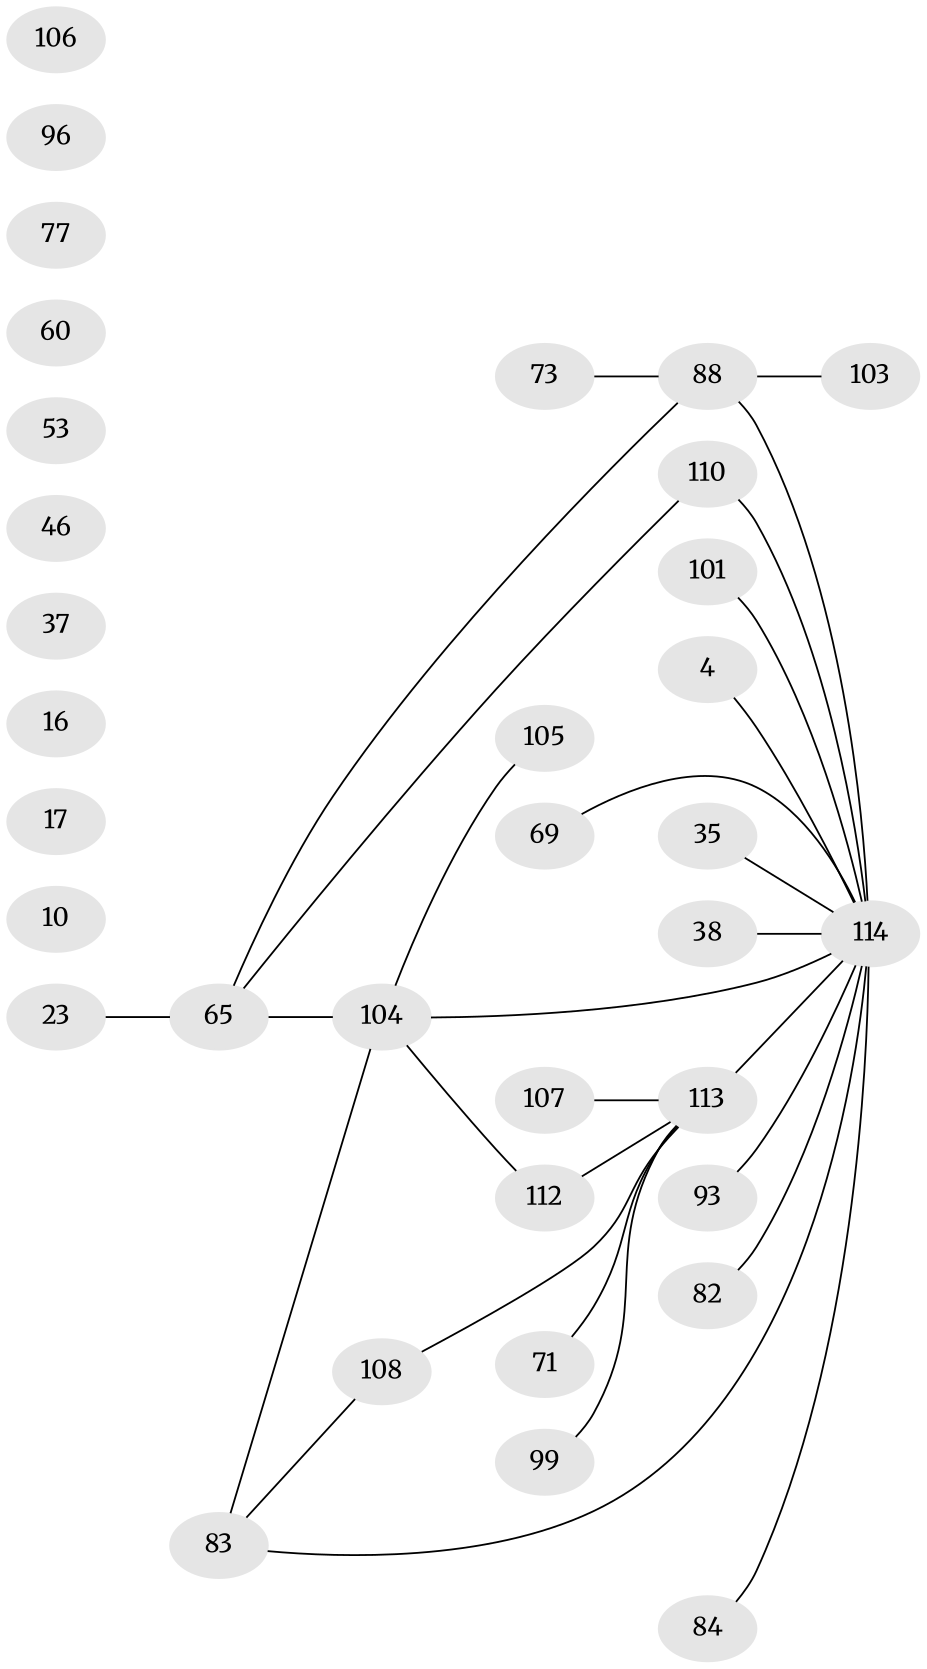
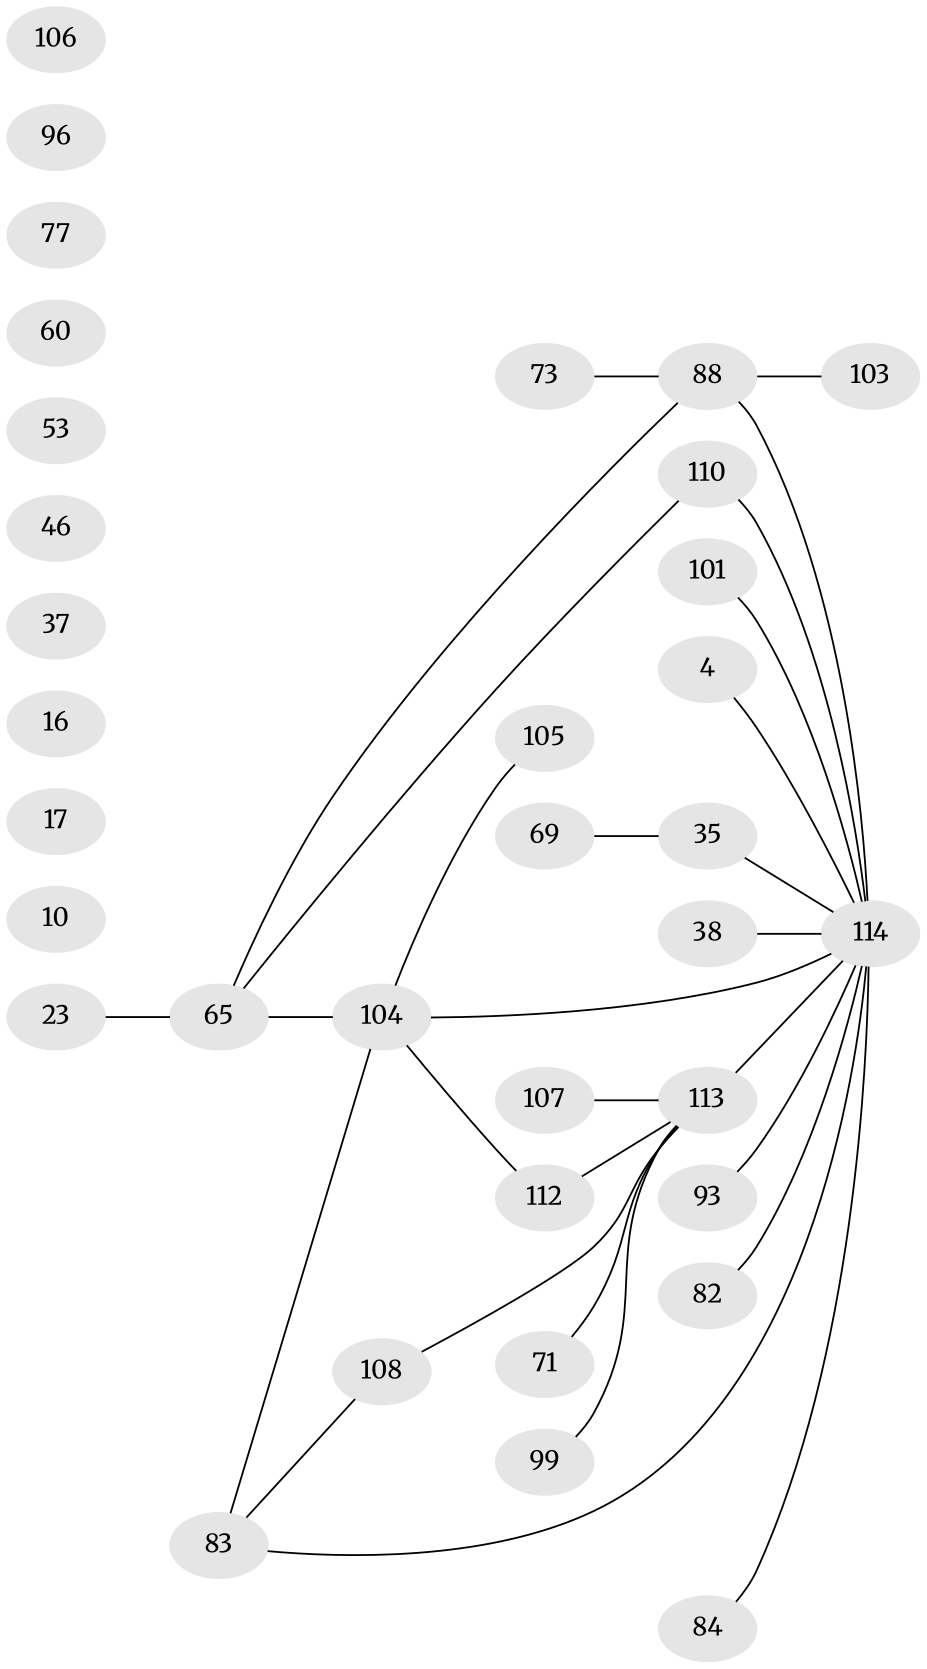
edge "69" -- "114": now "69" -- "35"
